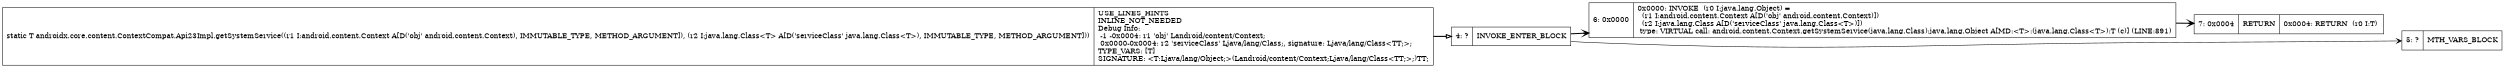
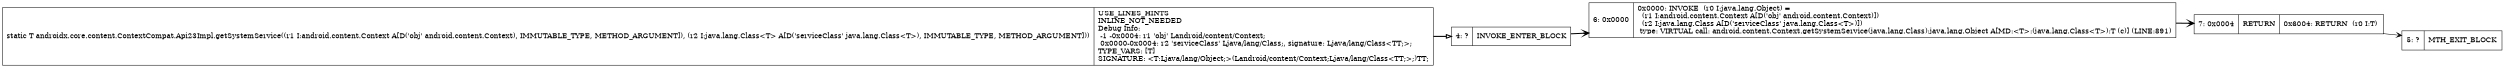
node "7: 0x0004": text "0x0004: RETURN  (r0 I:T)" -> "0x6004: RETURN  (r0 I:T)"
node "5: ?": text "MTH_VARS_BLOCK" -> "MTH_EXIT_BLOCK"
edge "4: ?" -> "5: ?": now "7: 0x0004" -> "5: ?"
